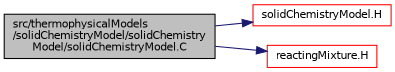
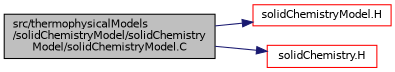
node "reactingMixture.H": label "reactingMixture.H" -> "solidChemistry.H"
